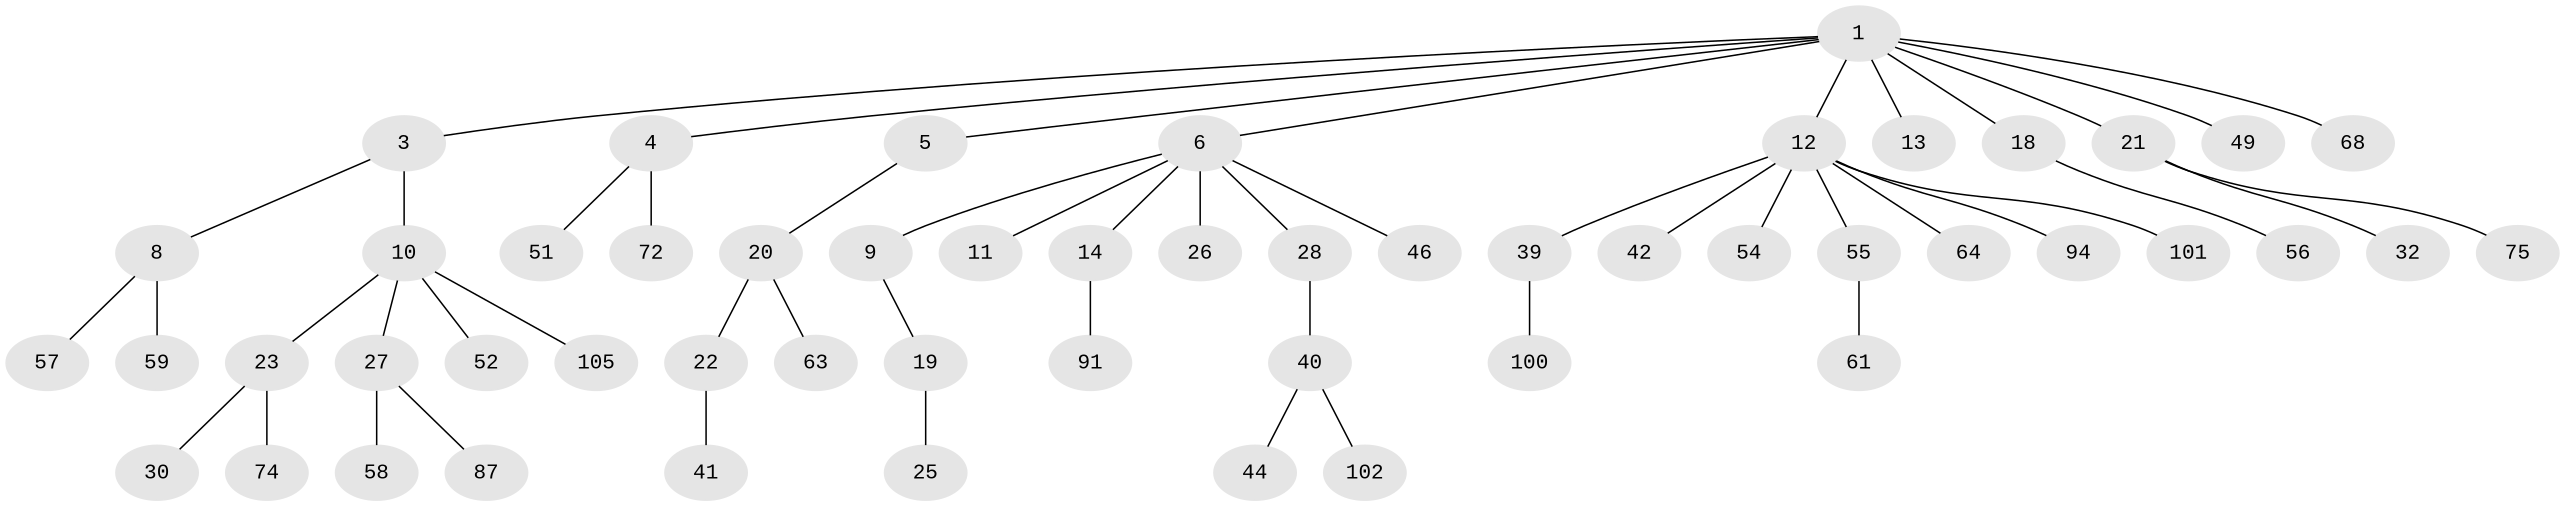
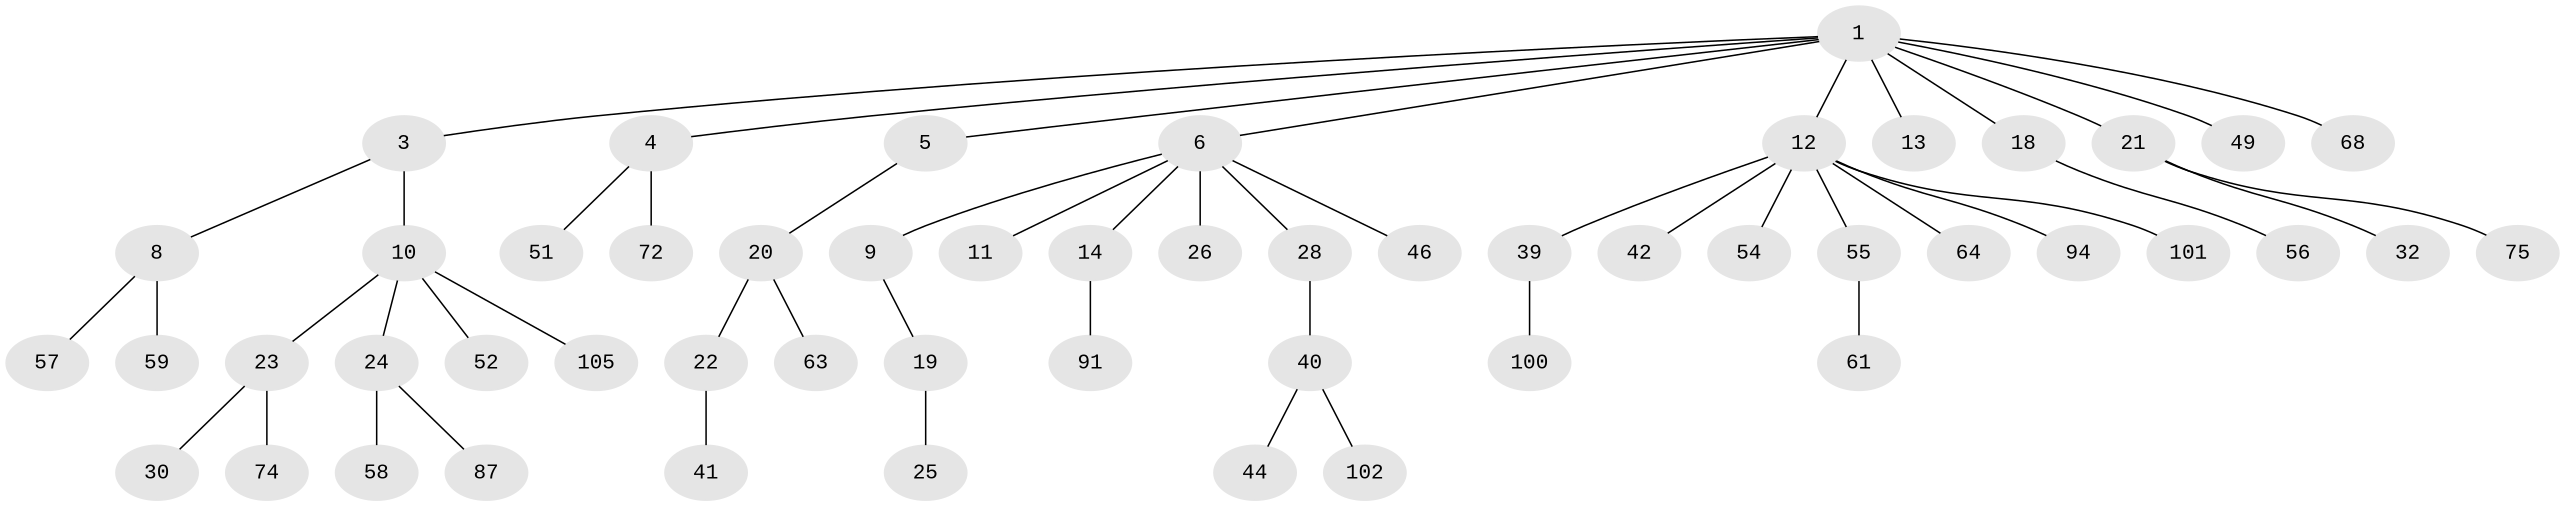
node "27": label "27" -> "24"
